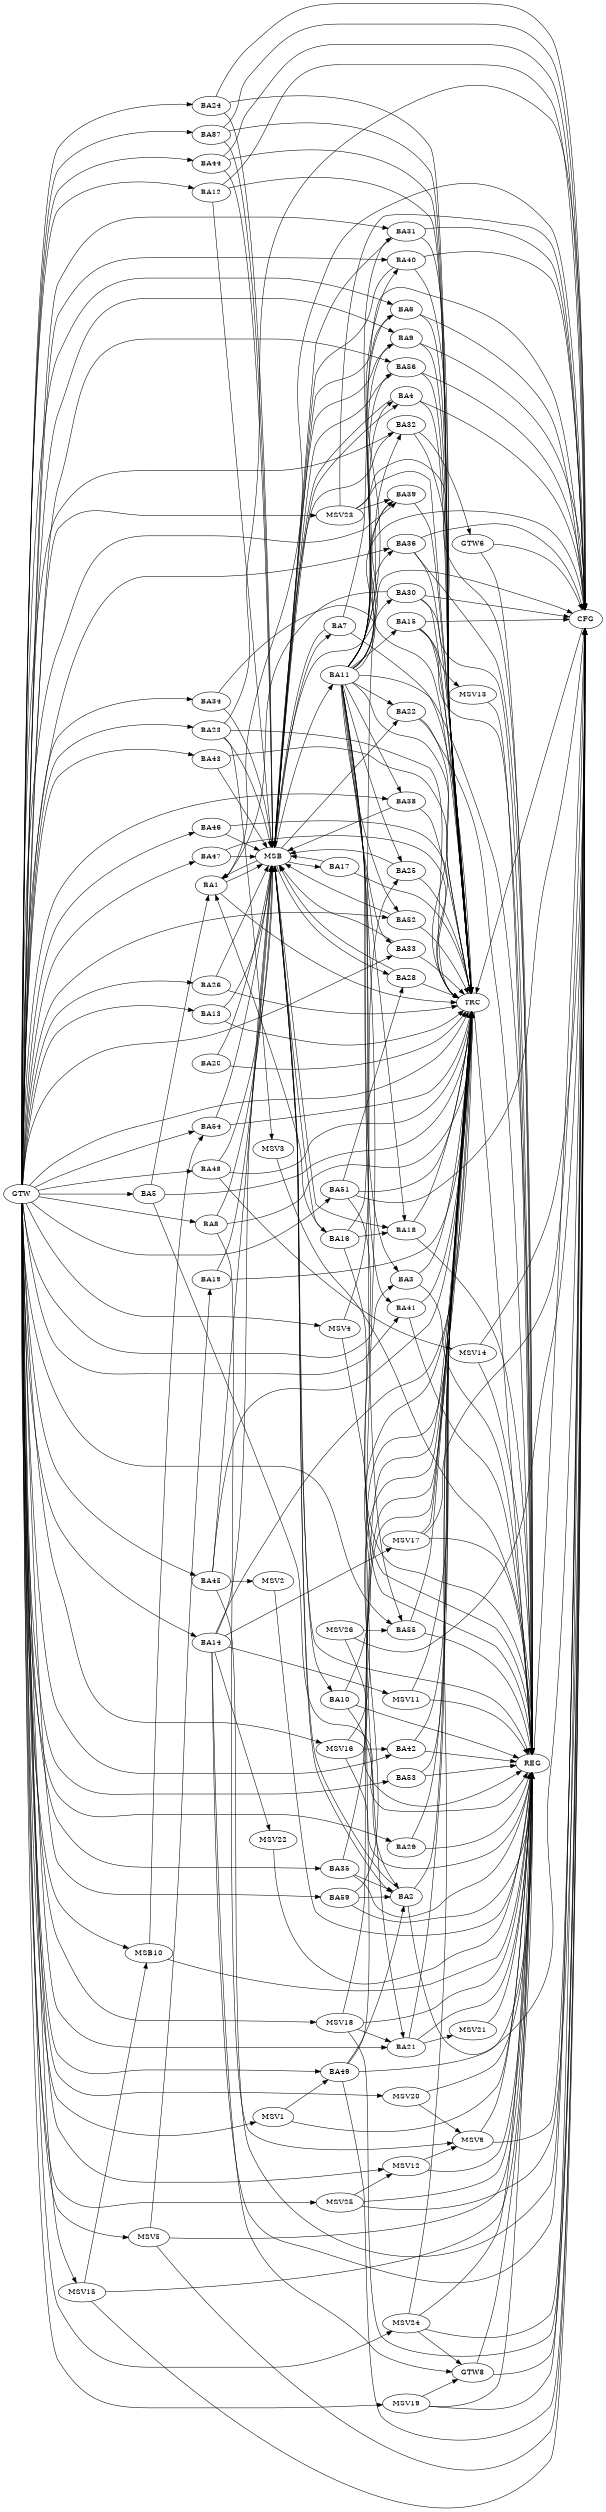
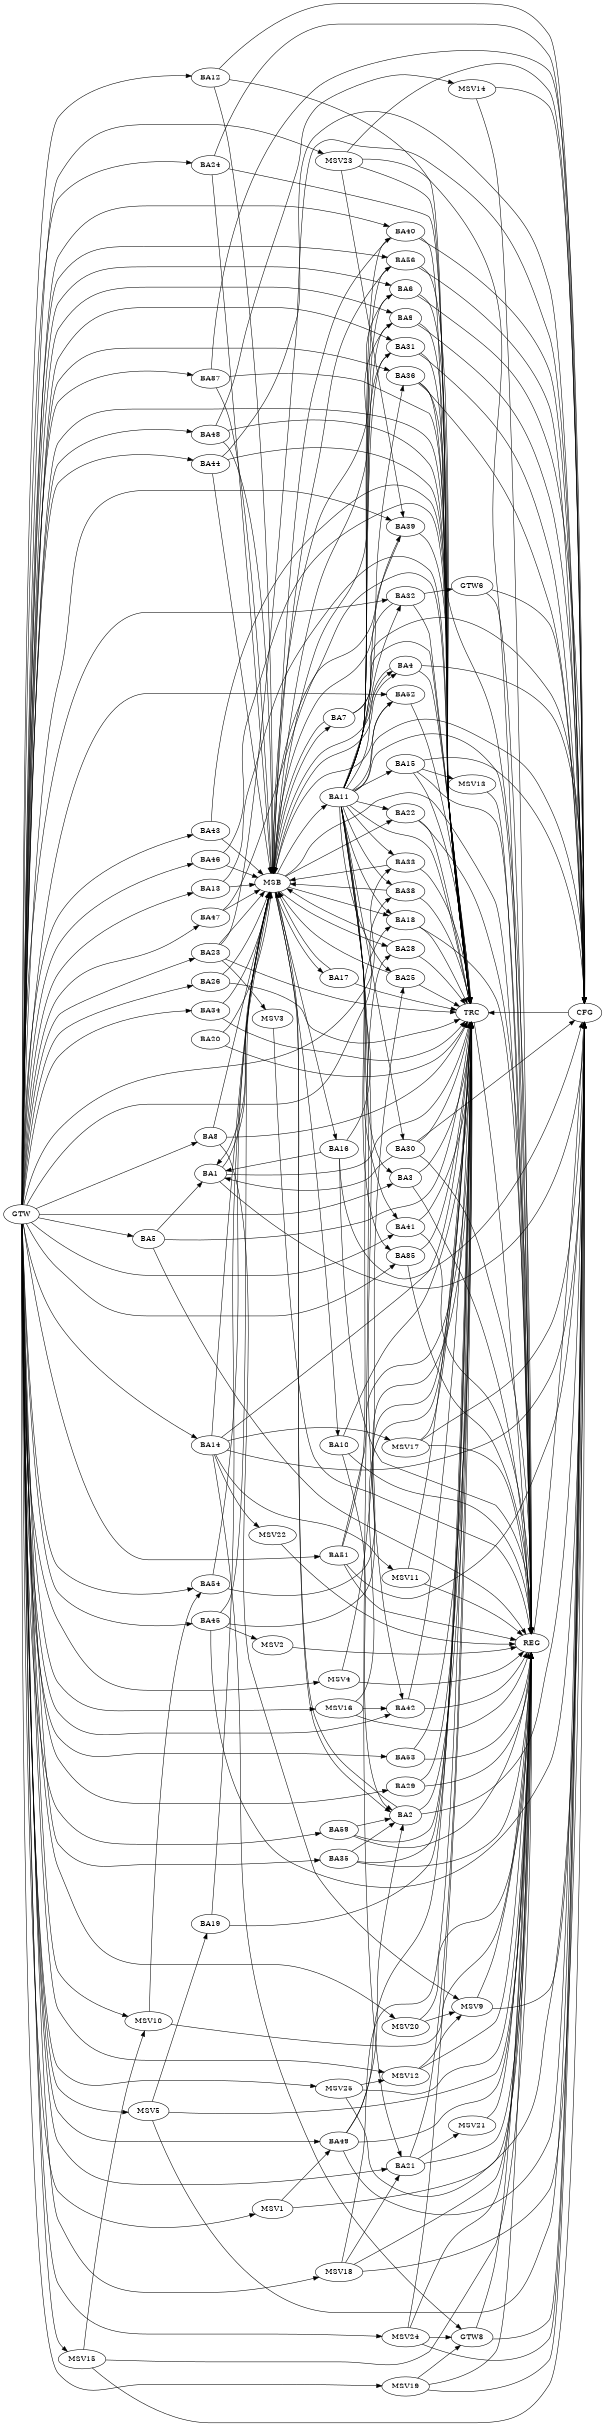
edge "BA11" -> "BA42": added
node "MSV26": removed
node "BA55": label "BA55" -> "BA85"
node "MSB10": label "MSB10" -> "MSV10"
